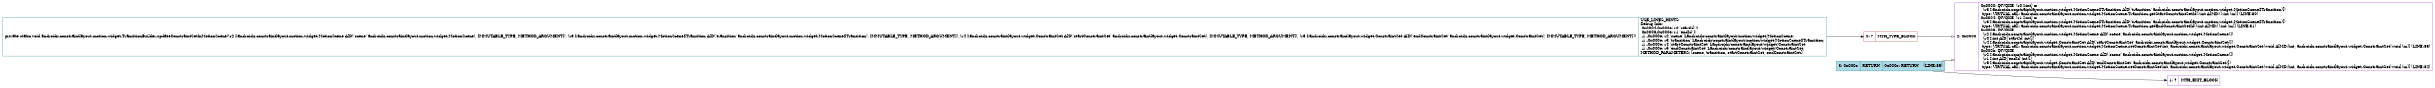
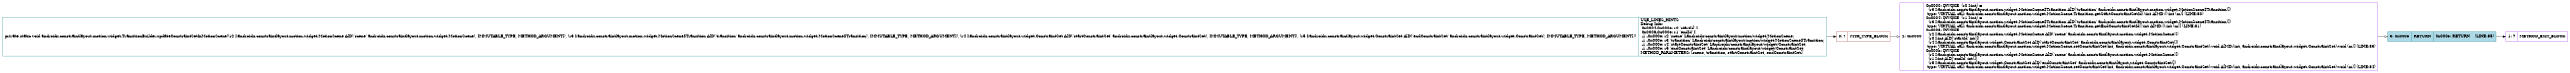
edge "3: 0x000e" -> "2: 0x0000": reversed
node "1: ?": text "MTH_EXIT_BLOCK" -> "METHOD_EXIT_BLOCK"
